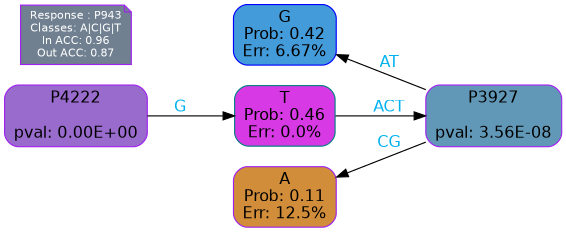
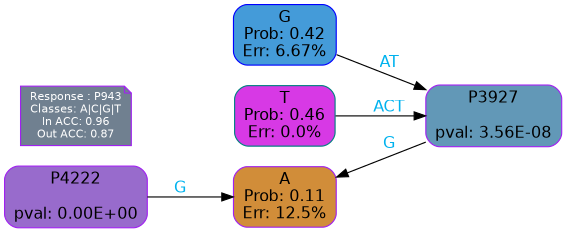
edge "P3927 pval: 3.56E-08" -> "G Prob: 0.42 Err: 6.67%": reversed
edge "P4222 pval: 0.00E+00" -> "T Prob: 0.46 Err: 0.0%": now "P4222 pval: 0.00E+00" -> "A Prob: 0.11 Err: 12.5%"
edge "P3927 pval: 3.56E-08" -> "A Prob: 0.11 Err: 12.5%": label "CG" -> "G"
